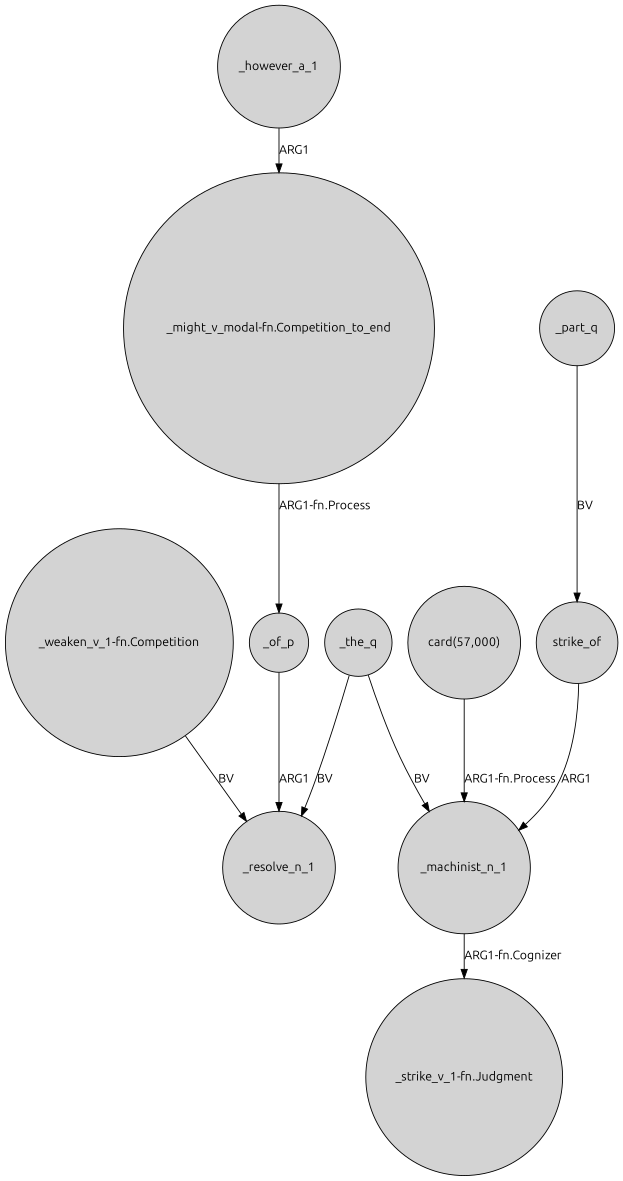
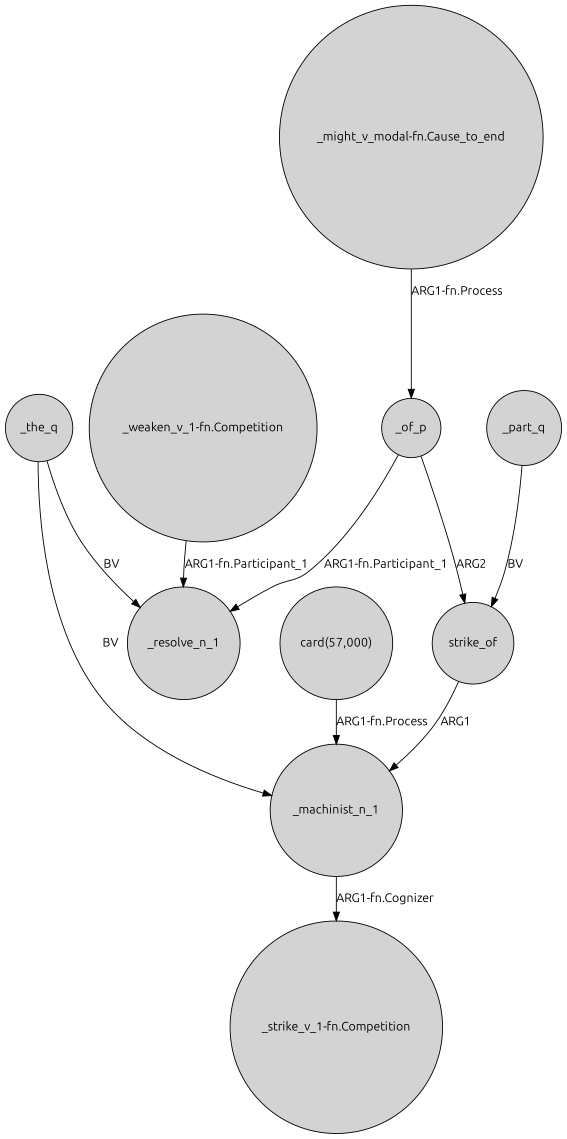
node "_however_a_1": removed
node "_might_v_modal-fn.Competition_to_end": label "_might_v_modal-fn.Competition_to_end" -> "_might_v_modal-fn.Cause_to_end"
edge "_of_p" -> "strike_of": added, label "ARG2"
edge "_weaken_v_1-fn.Competition" -> "_resolve_n_1": label "BV" -> "ARG1-fn.Participant_1"
edge "_of_p" -> "_resolve_n_1": label "ARG1" -> "ARG1-fn.Participant_1"
node "_strike_v_1-fn.Judgment": label "_strike_v_1-fn.Judgment" -> "_strike_v_1-fn.Competition"
